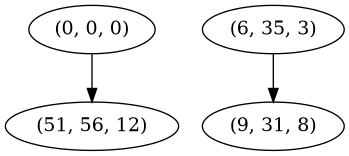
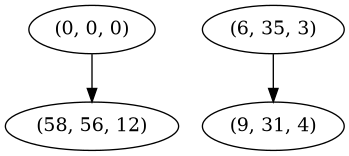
node "(51, 56, 12)": label "(51, 56, 12)" -> "(58, 56, 12)"
node "(9, 31, 8)": label "(9, 31, 8)" -> "(9, 31, 4)"
